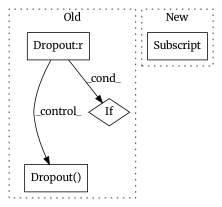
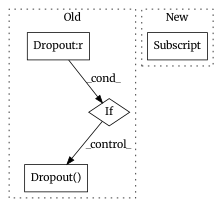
edge "Dropout:r" -> "Dropout()": now "If" -> "Dropout()"
